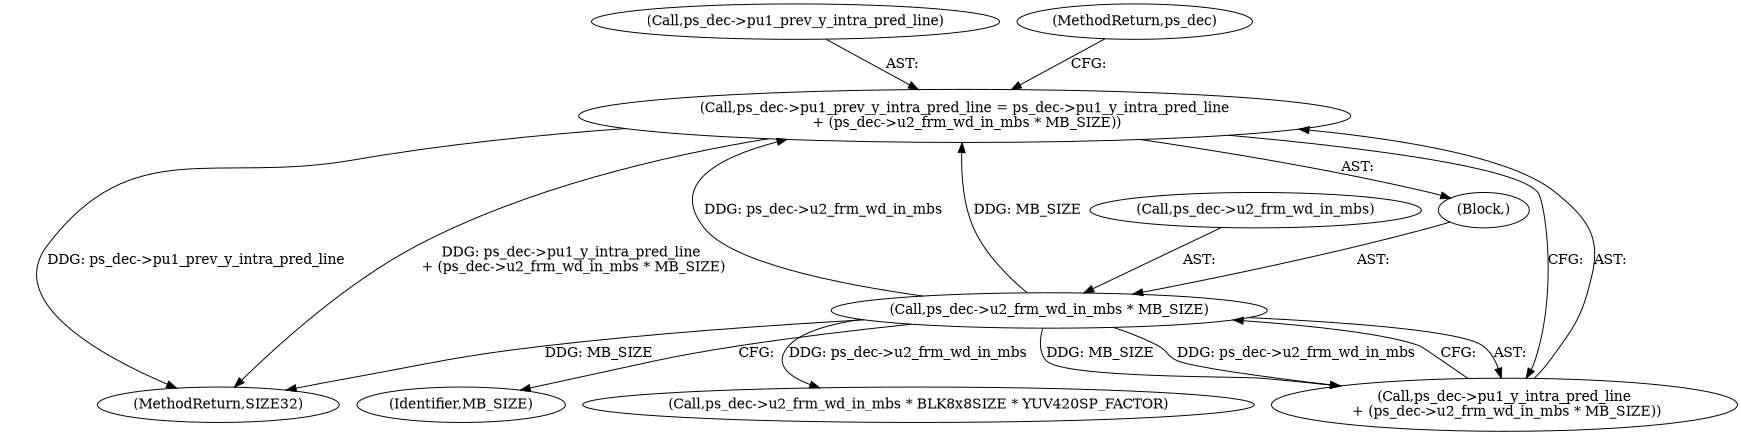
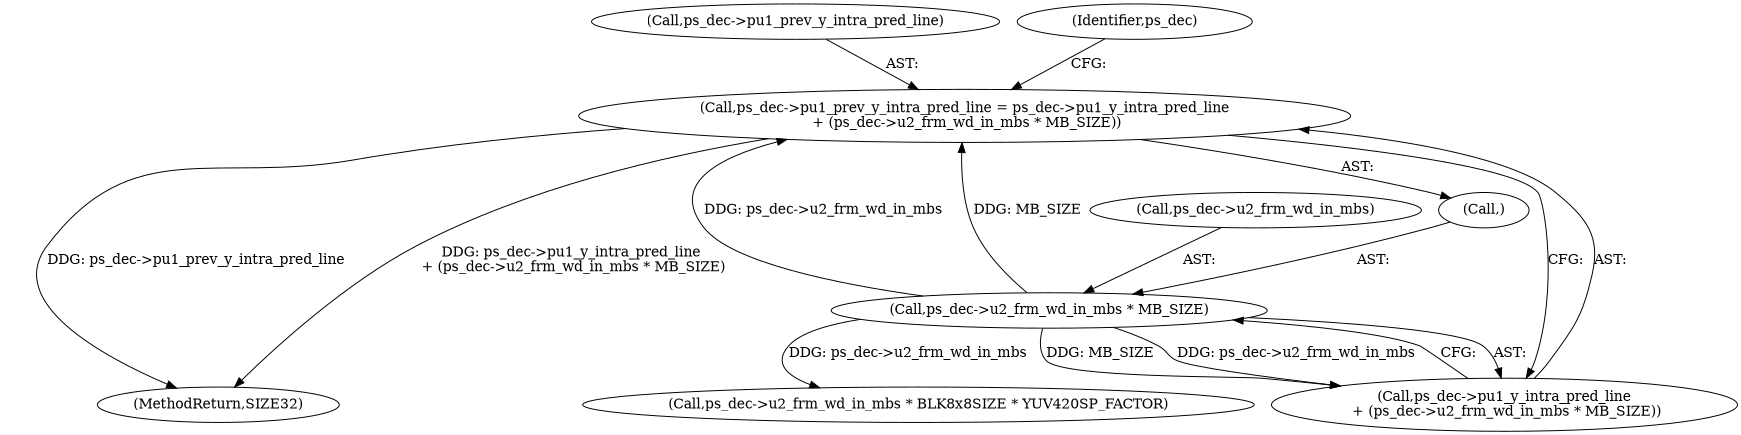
node "(MethodReturn,ps_dec)": label "(MethodReturn,ps_dec)" -> "(Identifier,ps_dec)"
node "(Block,)": label "(Block,)" -> "(Call,)"
edge "(Call,ps_dec->u2_frm_wd_in_mbs * MB_SIZE)" -> "(MethodReturn,SIZE32)": removed, label "DDG: MB_SIZE"
node "(Identifier,MB_SIZE)": removed
